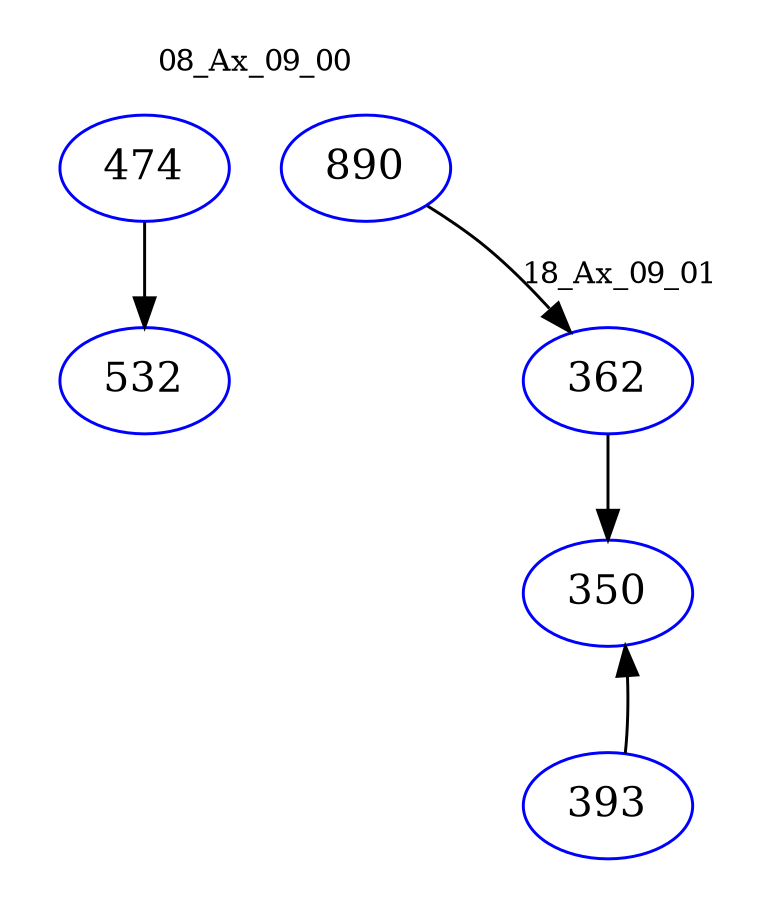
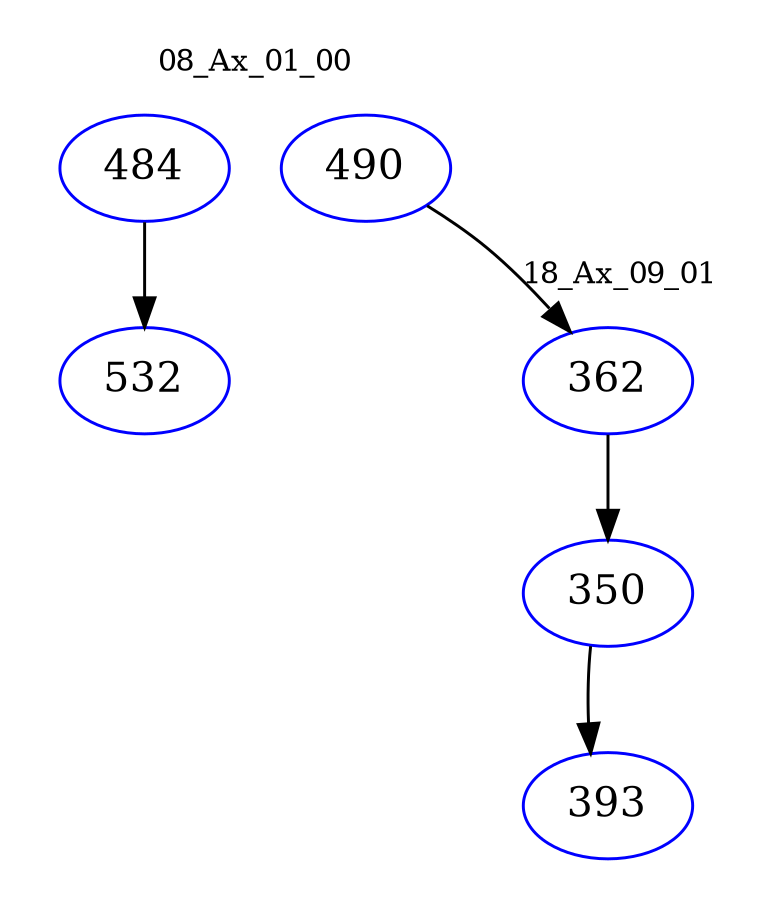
cluster "08_Ax_09_00": label "08_Ax_09_00" -> "08_Ax_01_00"
node "474": label "474" -> "484"
node "890": label "890" -> "490"
edge "393" -> "350": reversed
